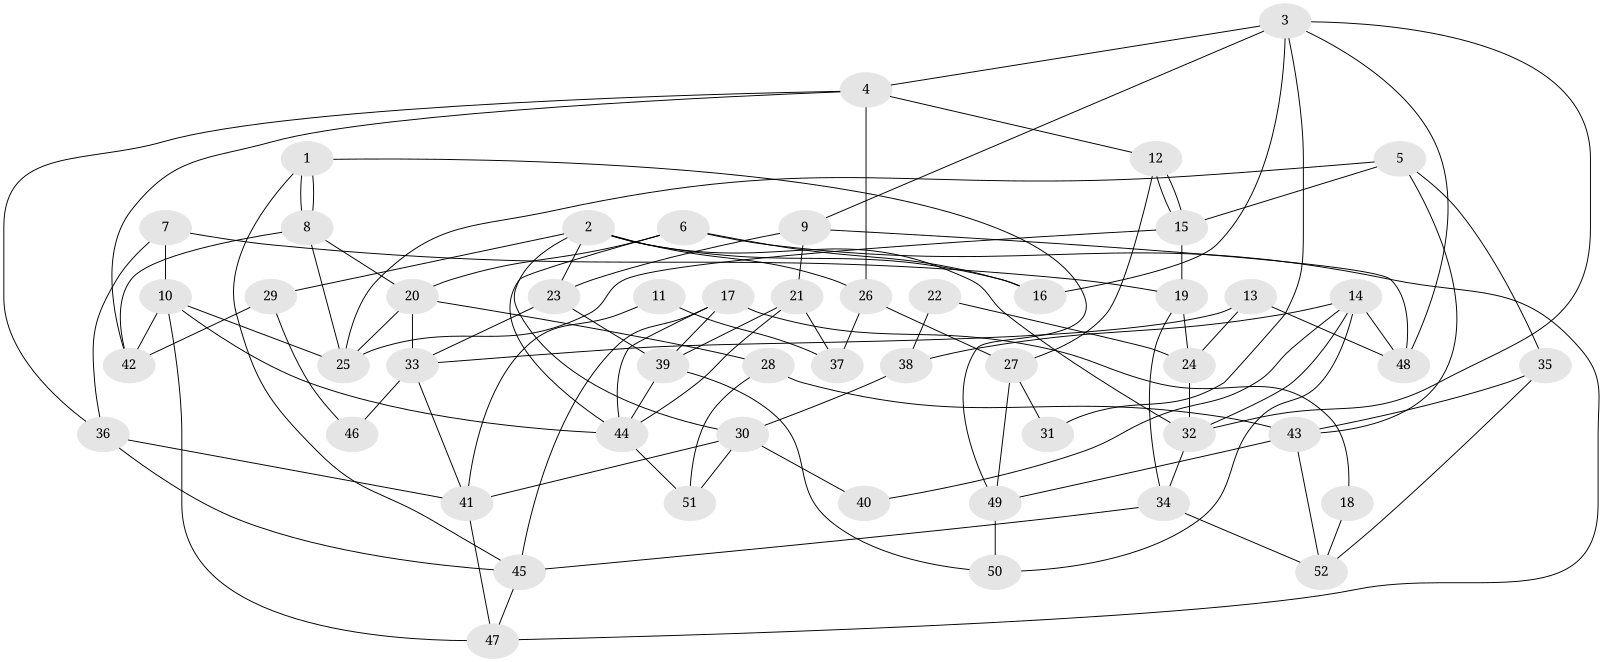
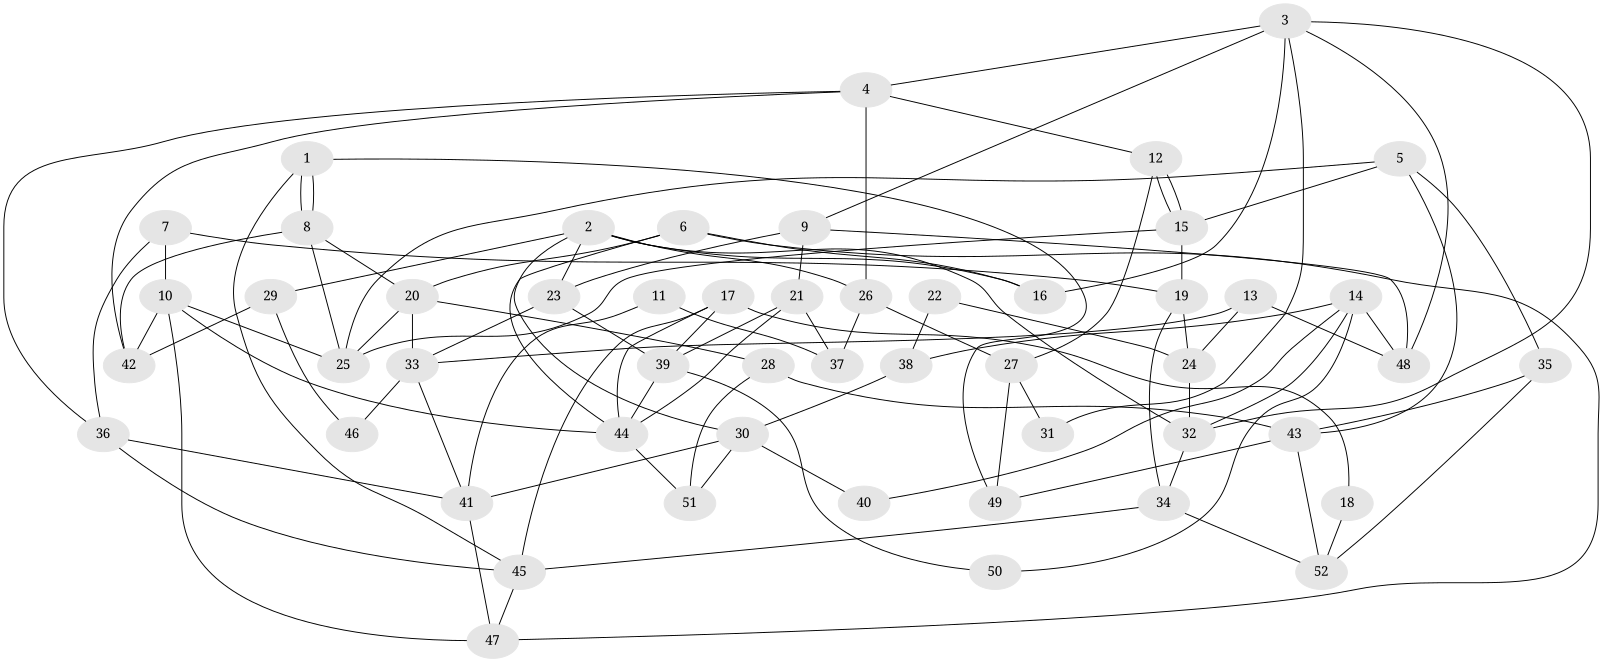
edge "49" -- "50": removed
